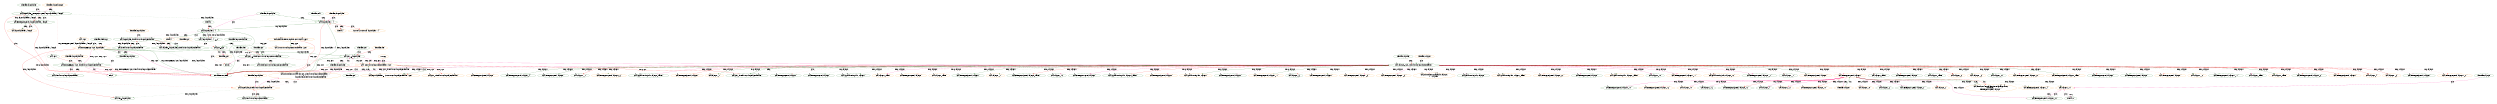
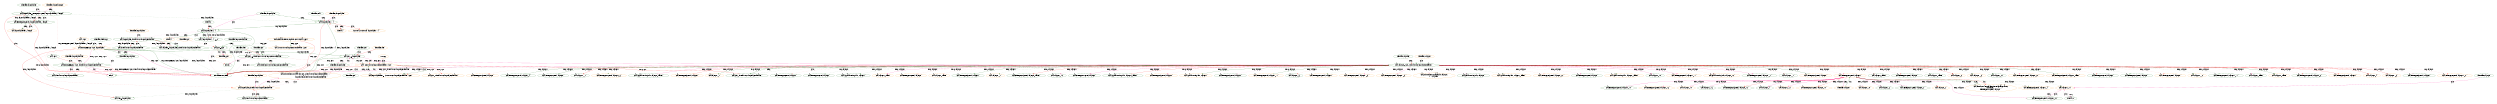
edge "(Identifier,pptr)" -> "(MethodReturn,RET)": now "(Call,tptr=pptr)" -> "(MethodReturn,RET)"
